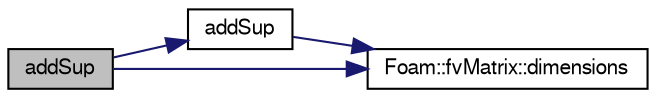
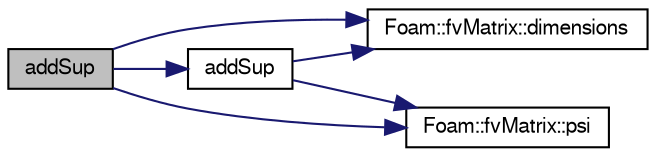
node "Foam::fvMatrix::psi": added
